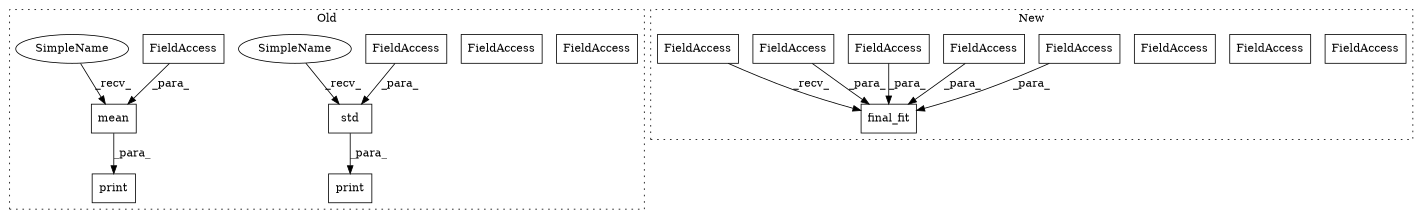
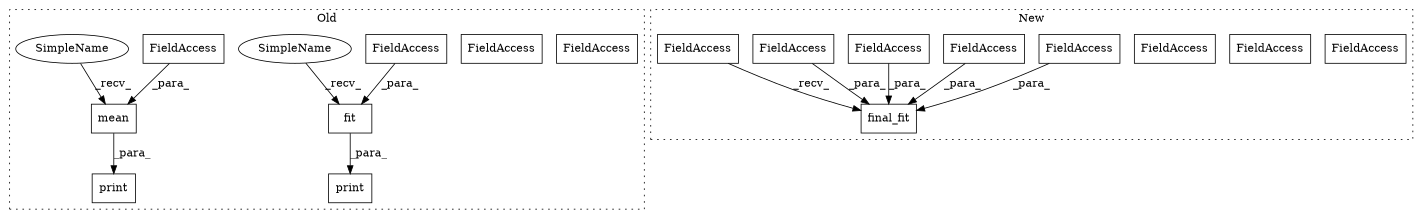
node "std": label "std" -> "fit"
